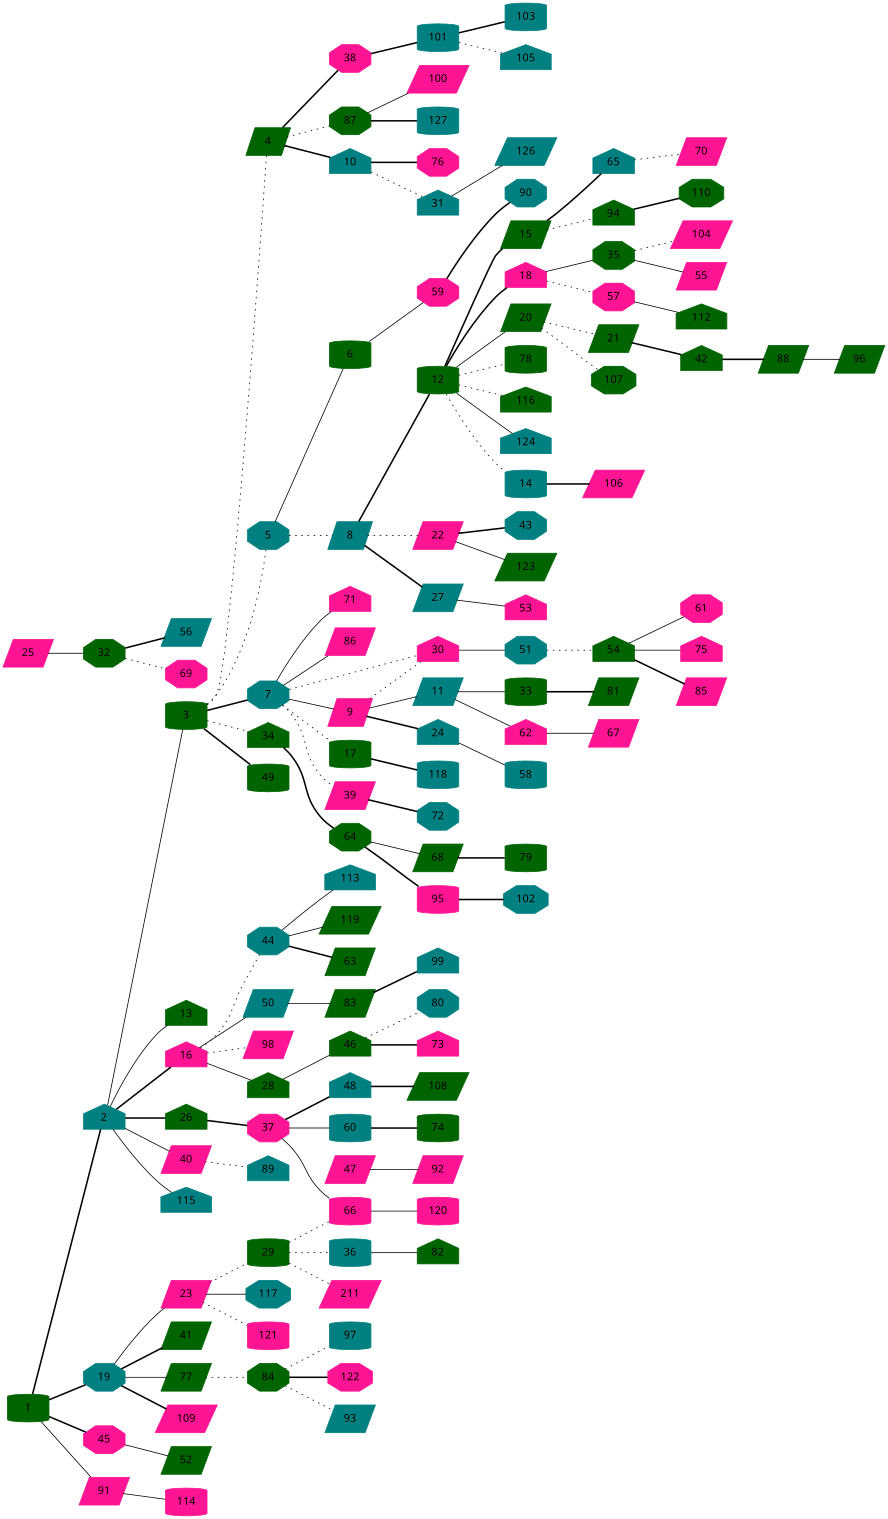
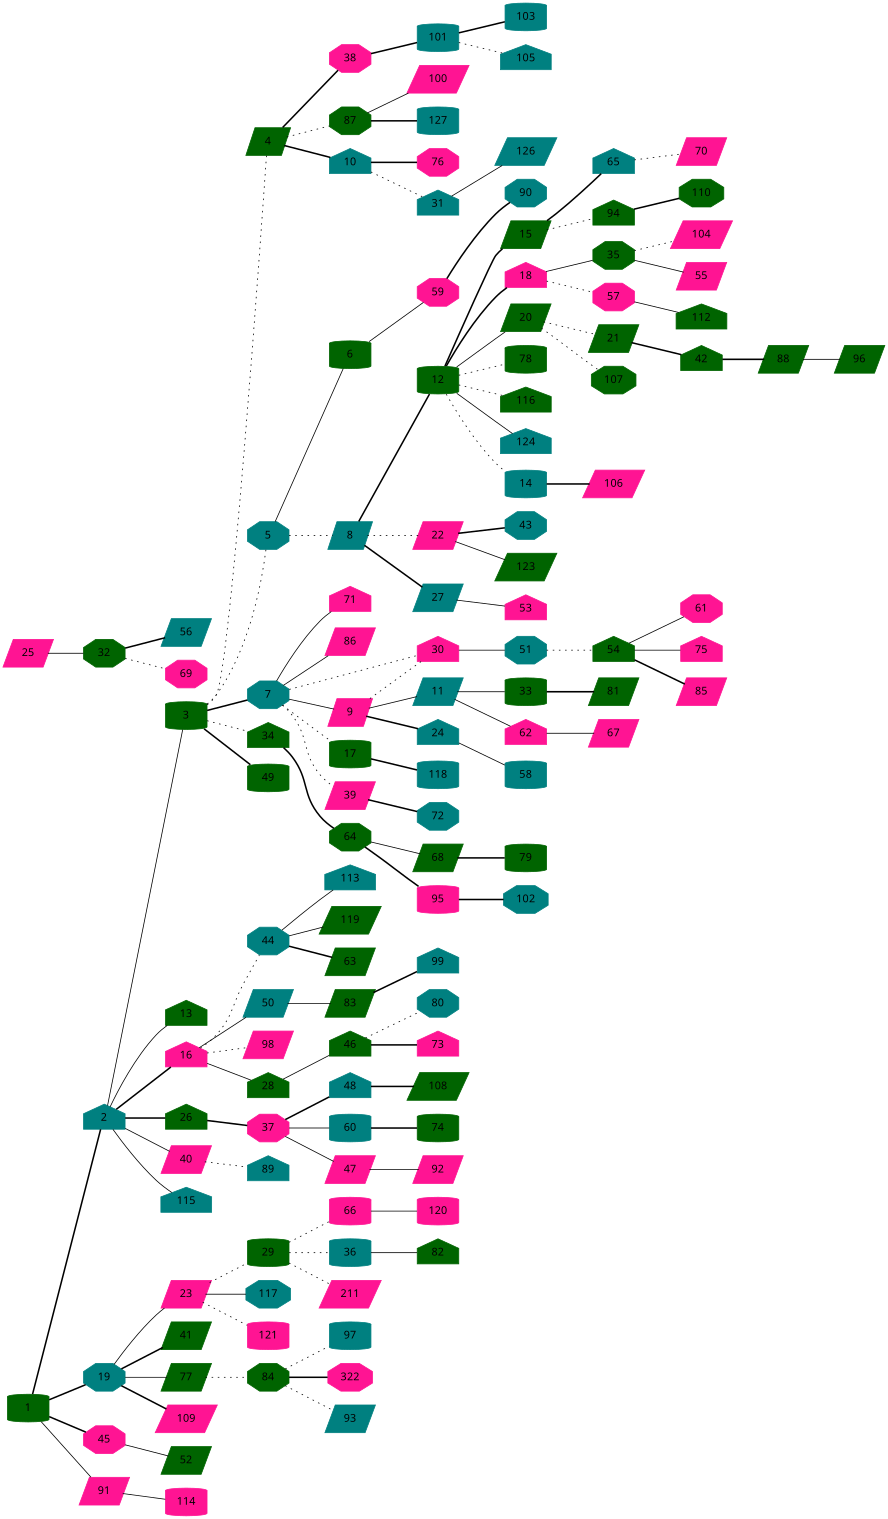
edge "37" -- "66": now "37" -- "47"
node "122": label "122" -> "322"
